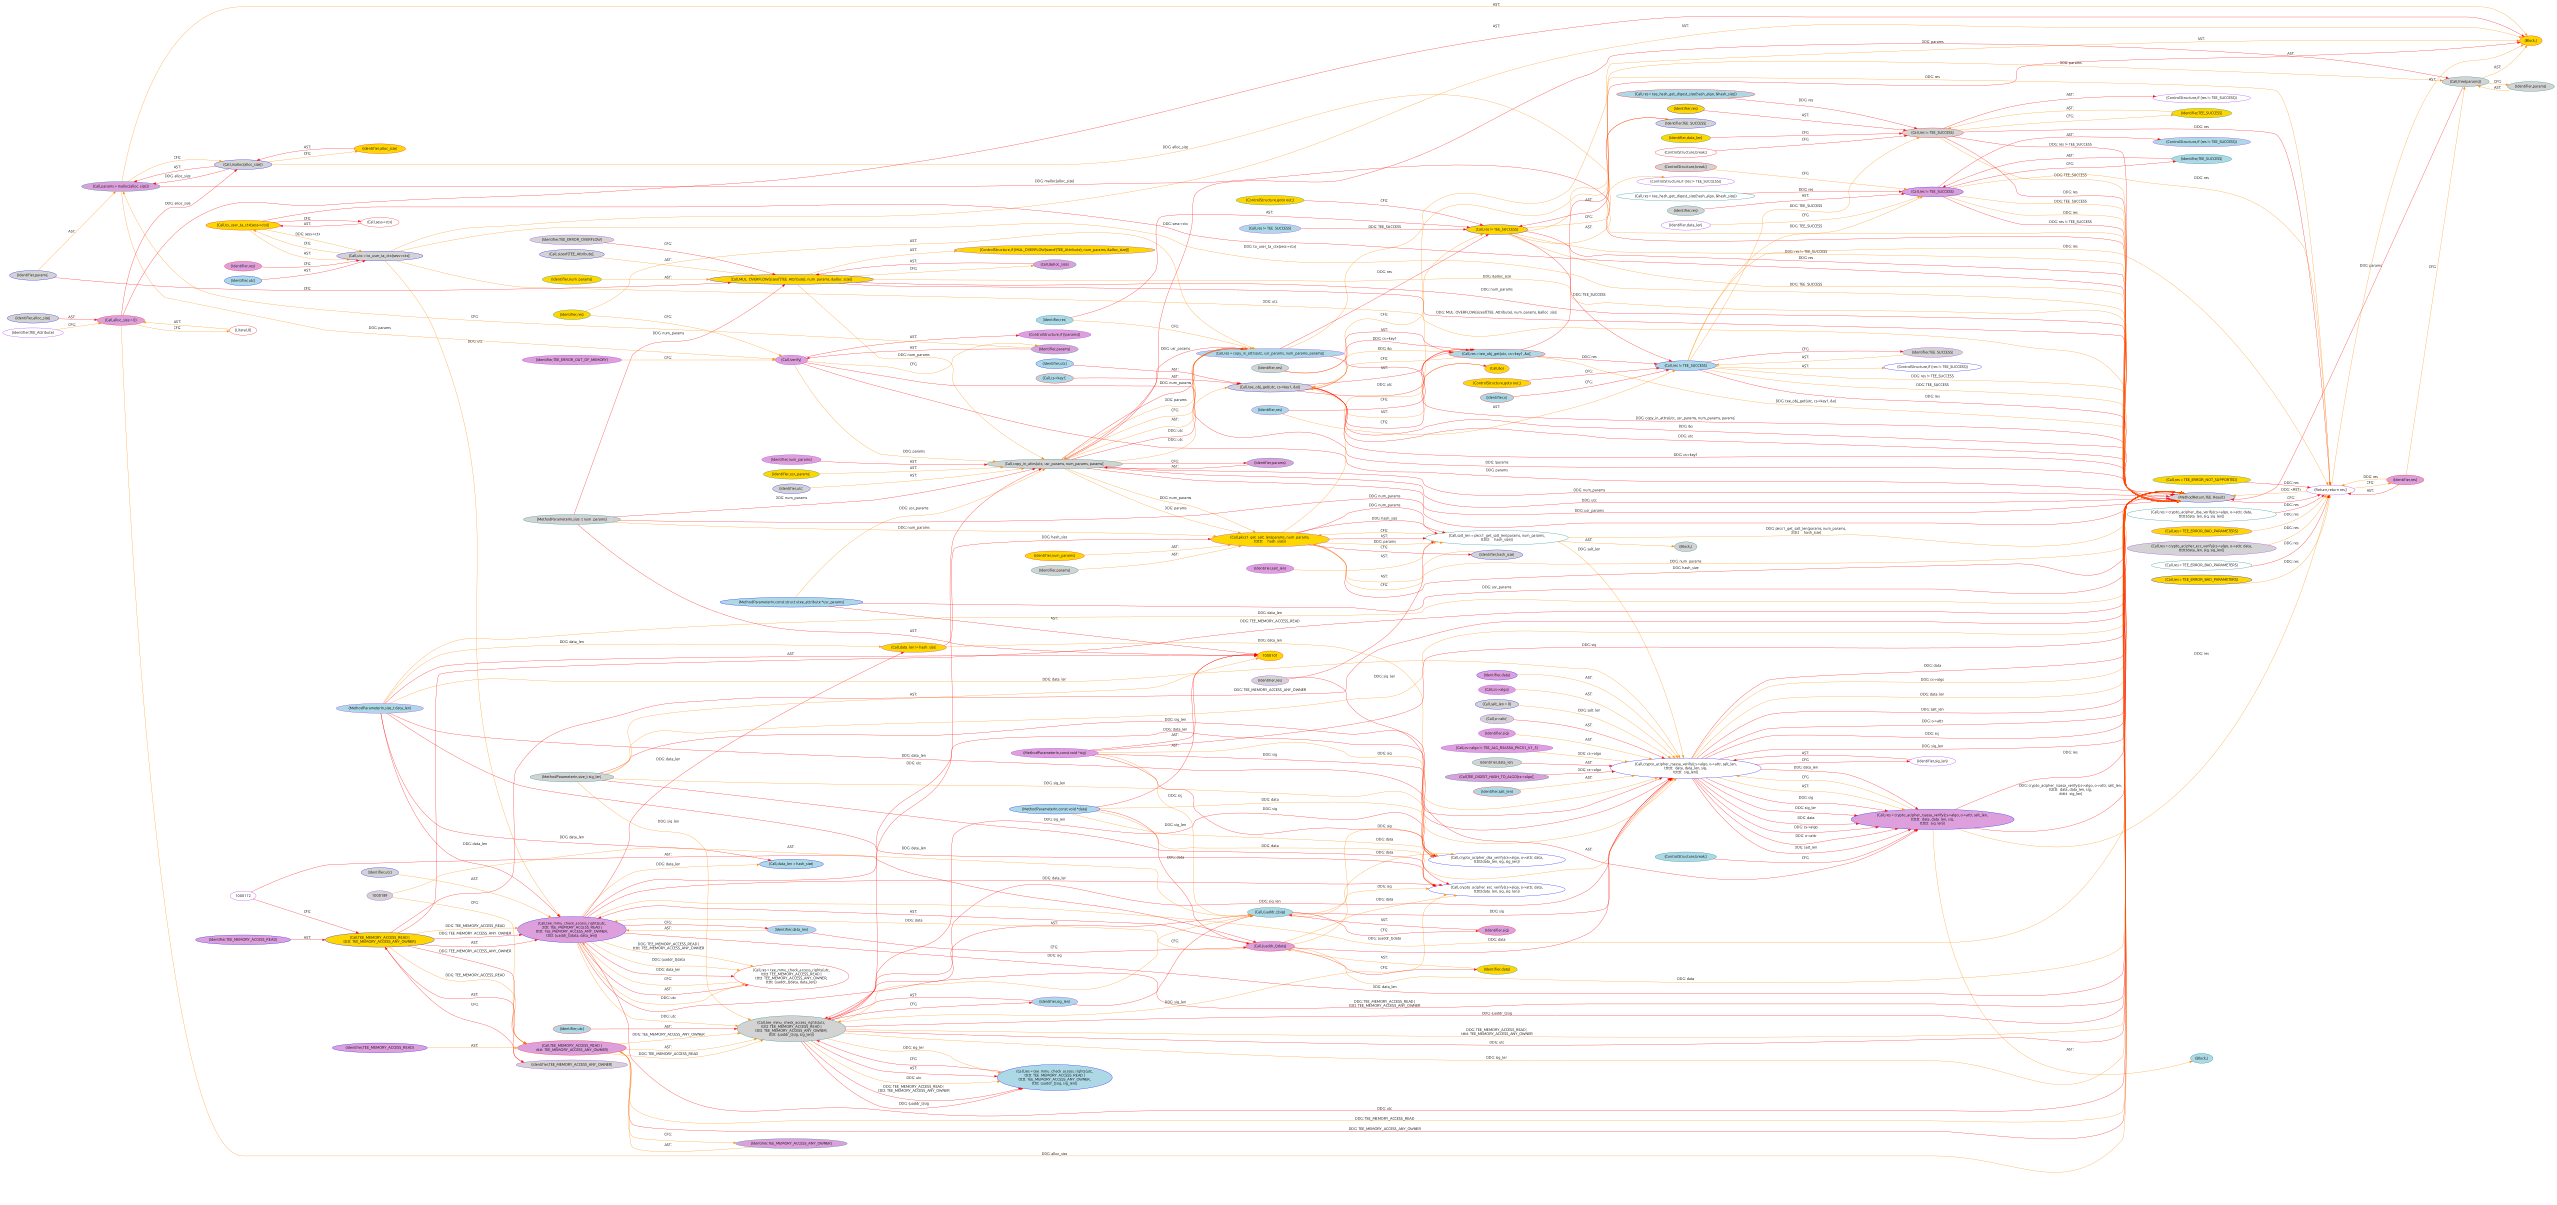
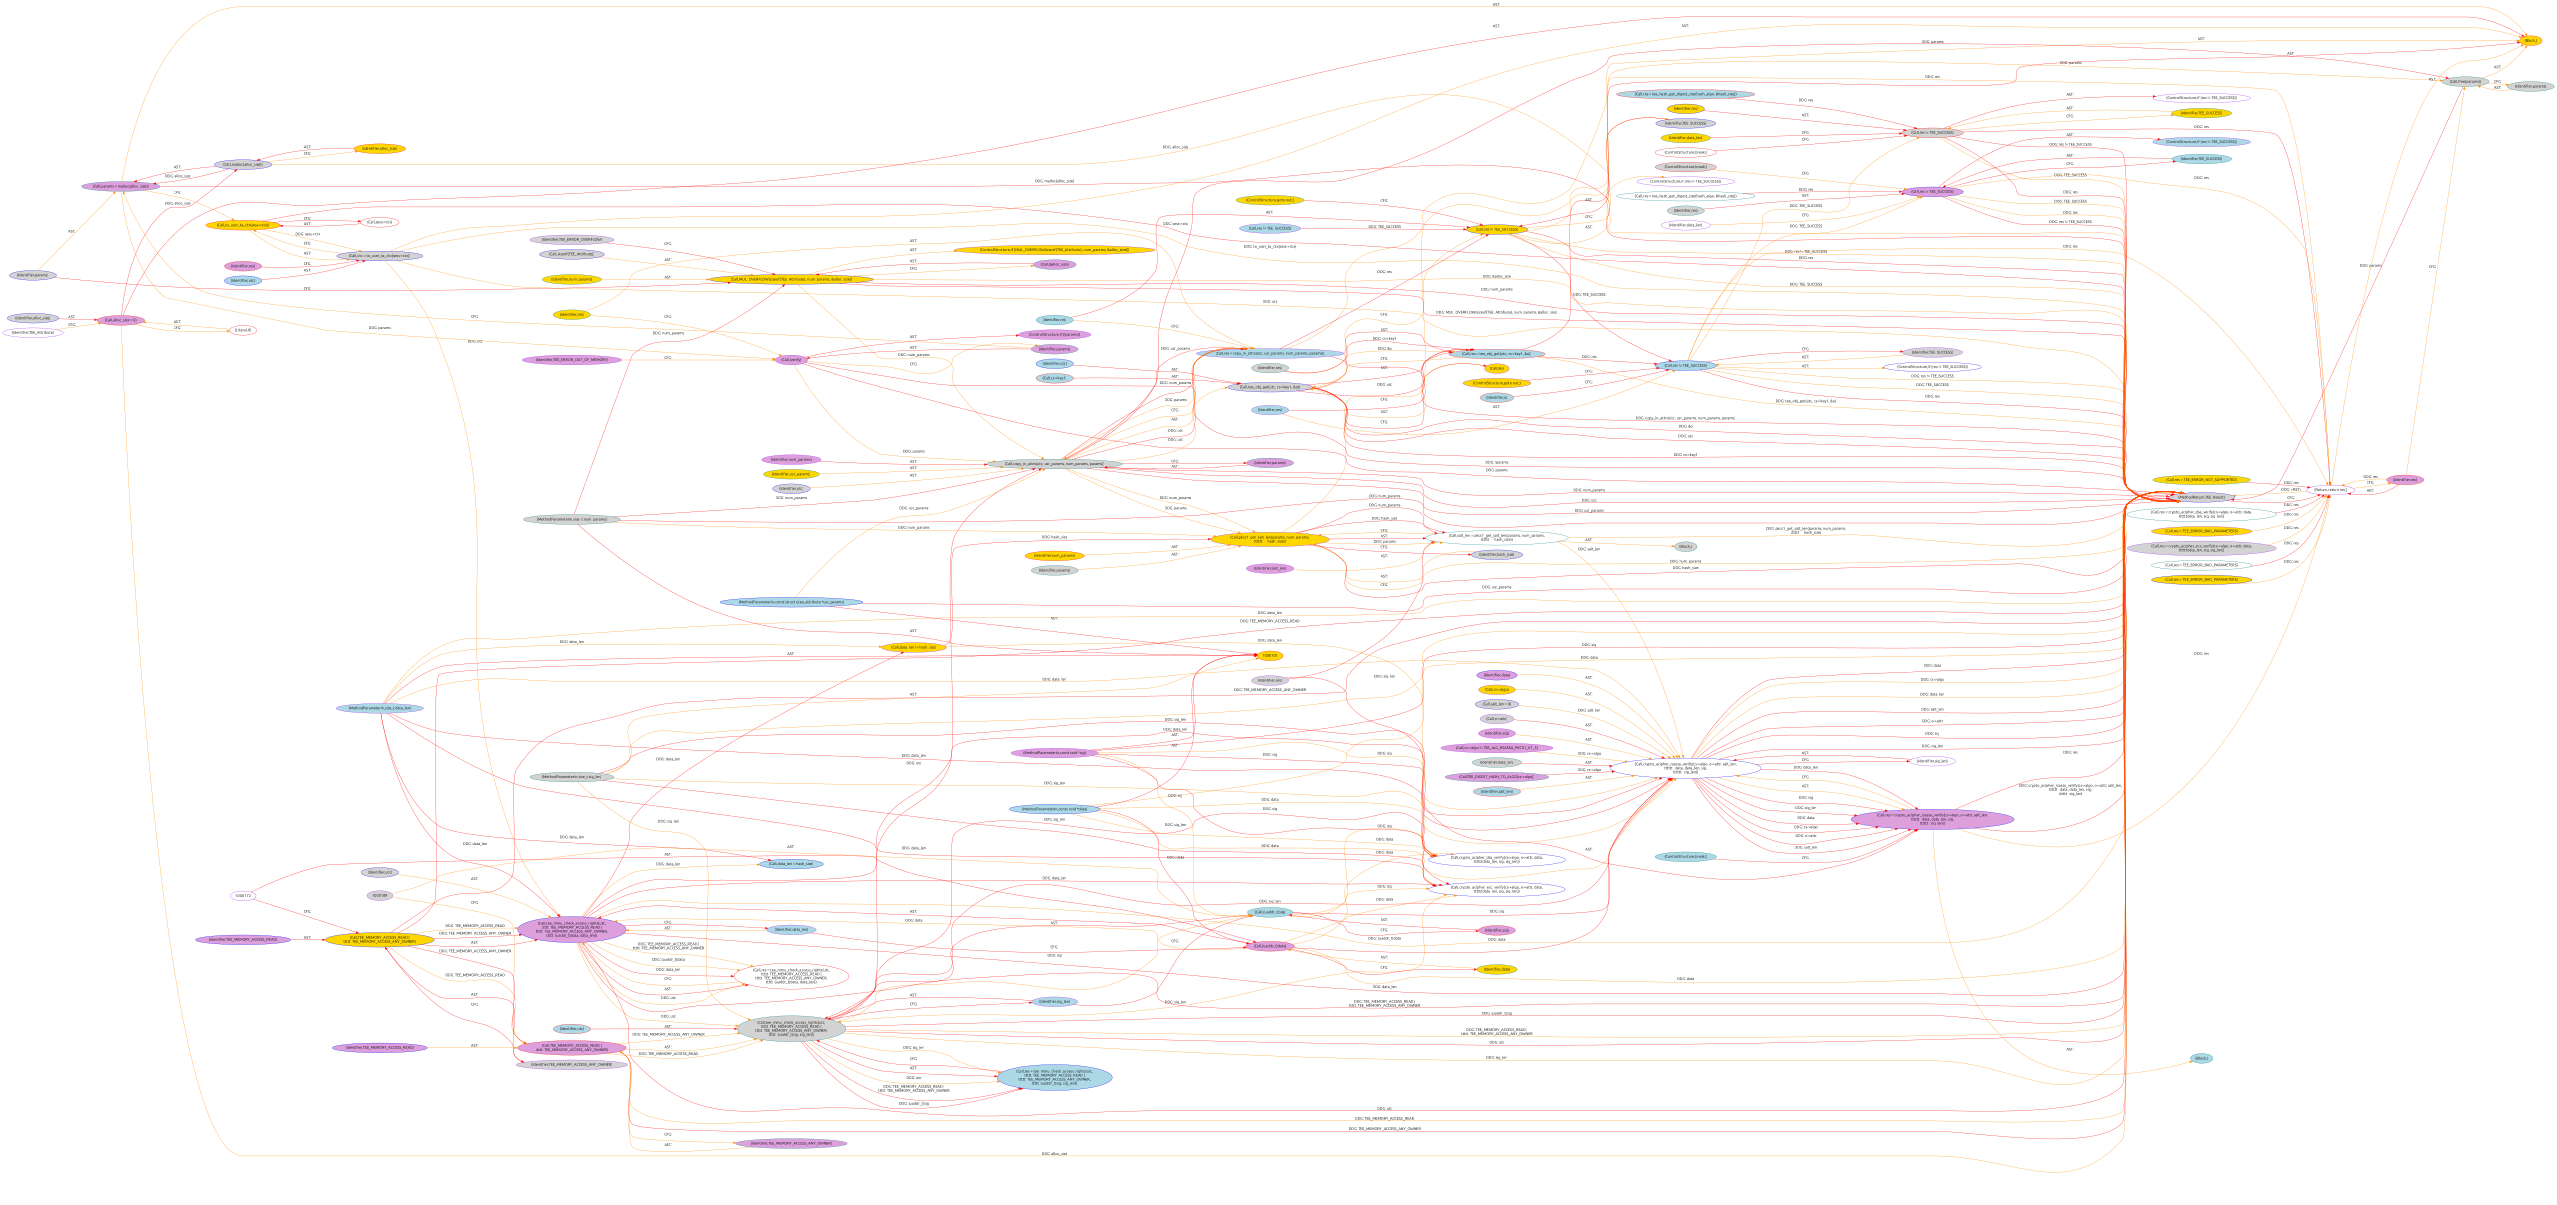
edge "(Call,params = malloc(alloc_size))" -> "(Call,malloc(alloc_size))": now "(Call,params = malloc(alloc_size))" -> "(Call,to_user_ta_ctx(sess->ctx))"
edge "(MethodParameterIn,const void *data)" -> "(MethodReturn,TEE_Result)": added, label "DDG: data"
node "(Call,cs->algo)": fillcolor plum -> gold
